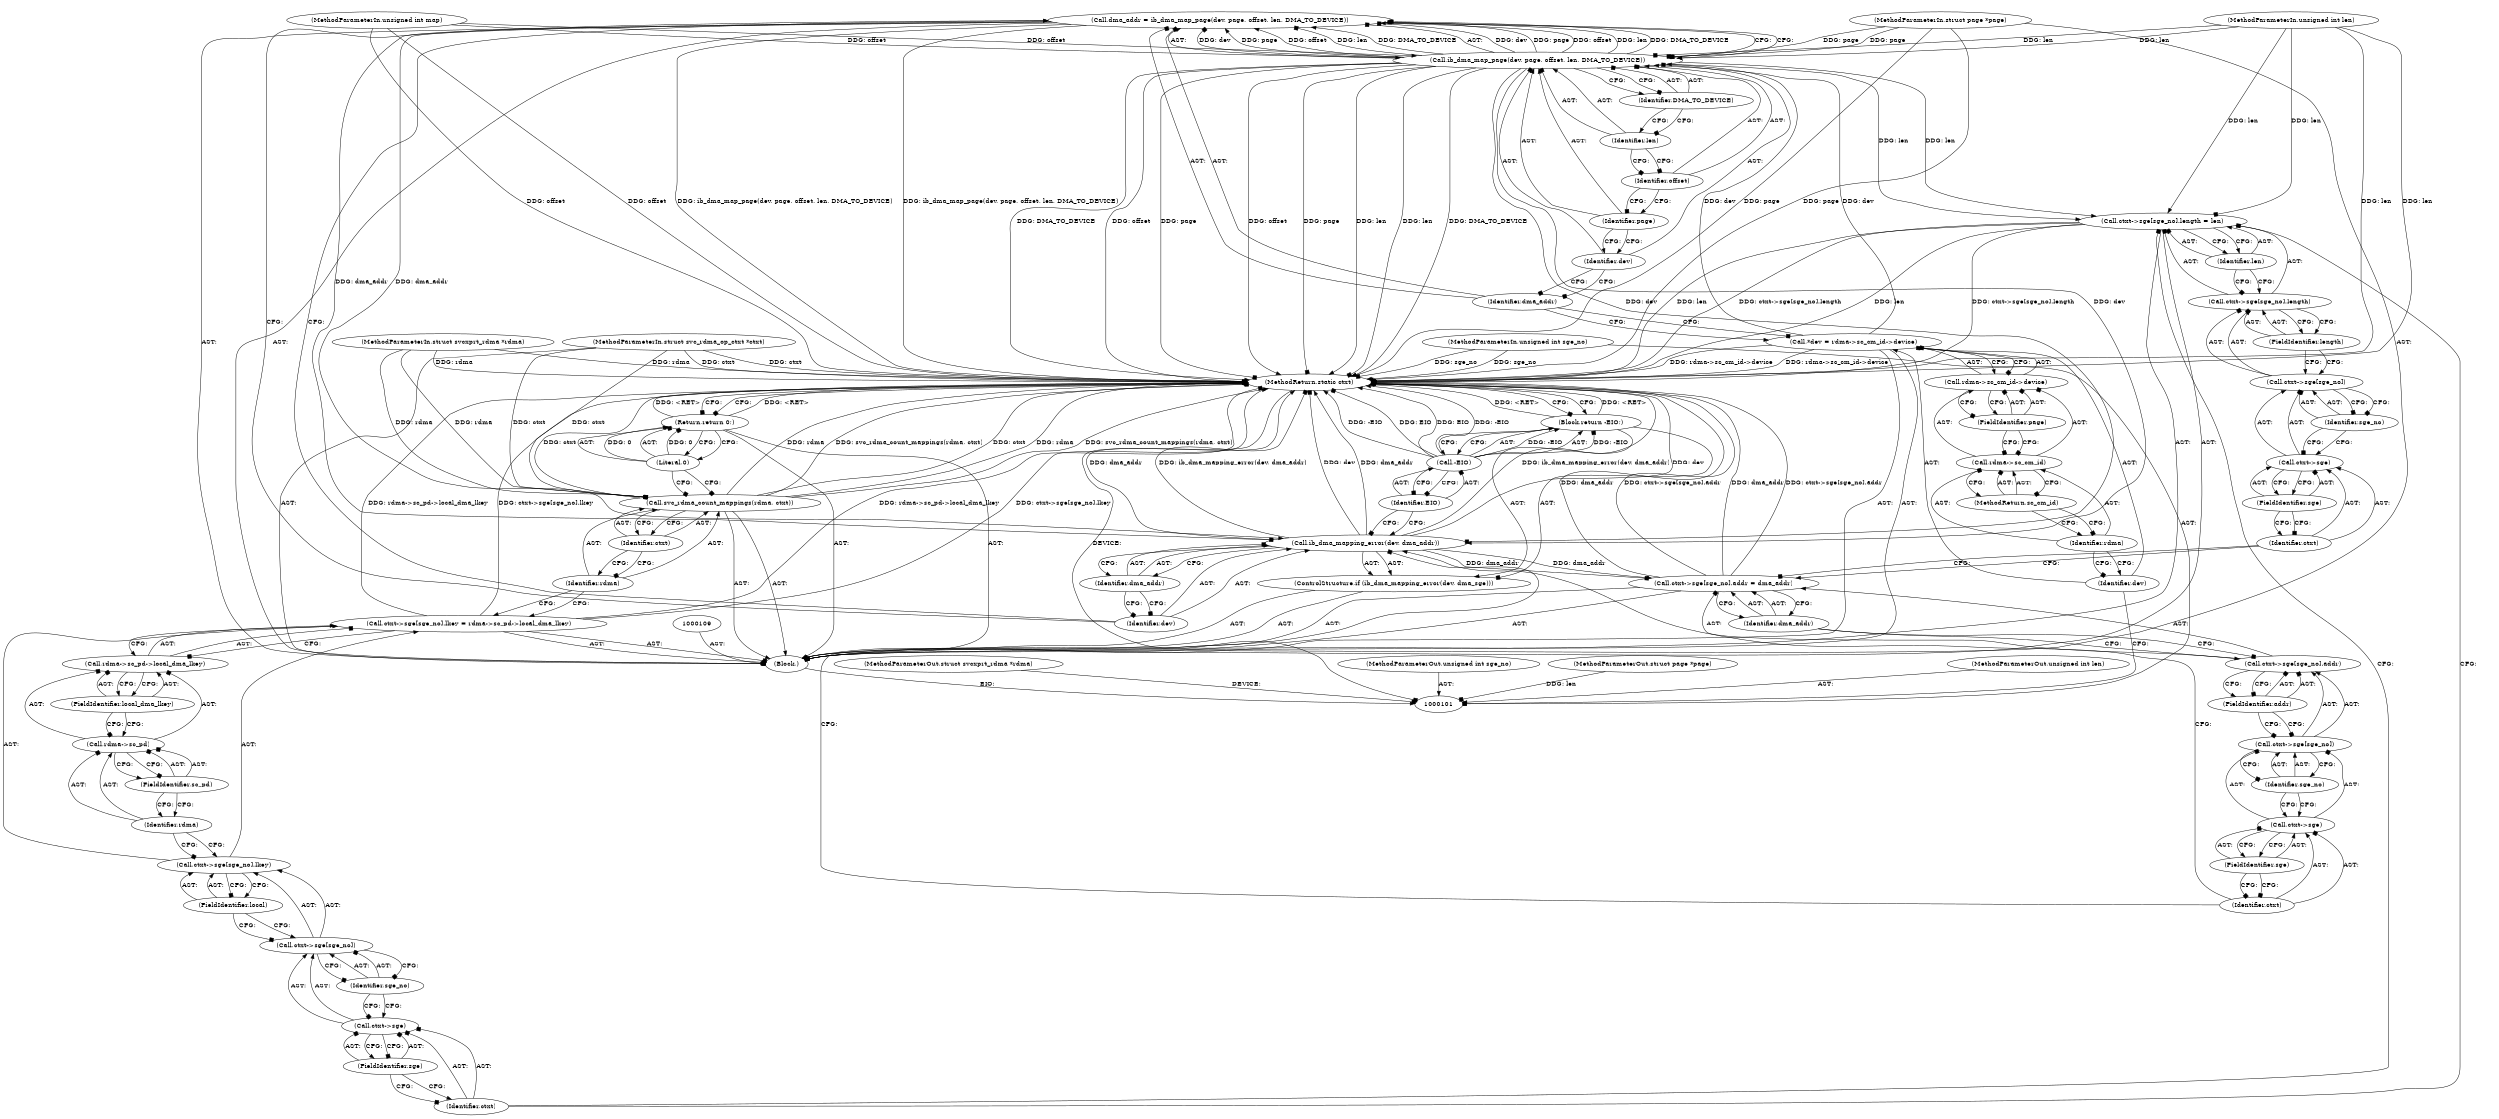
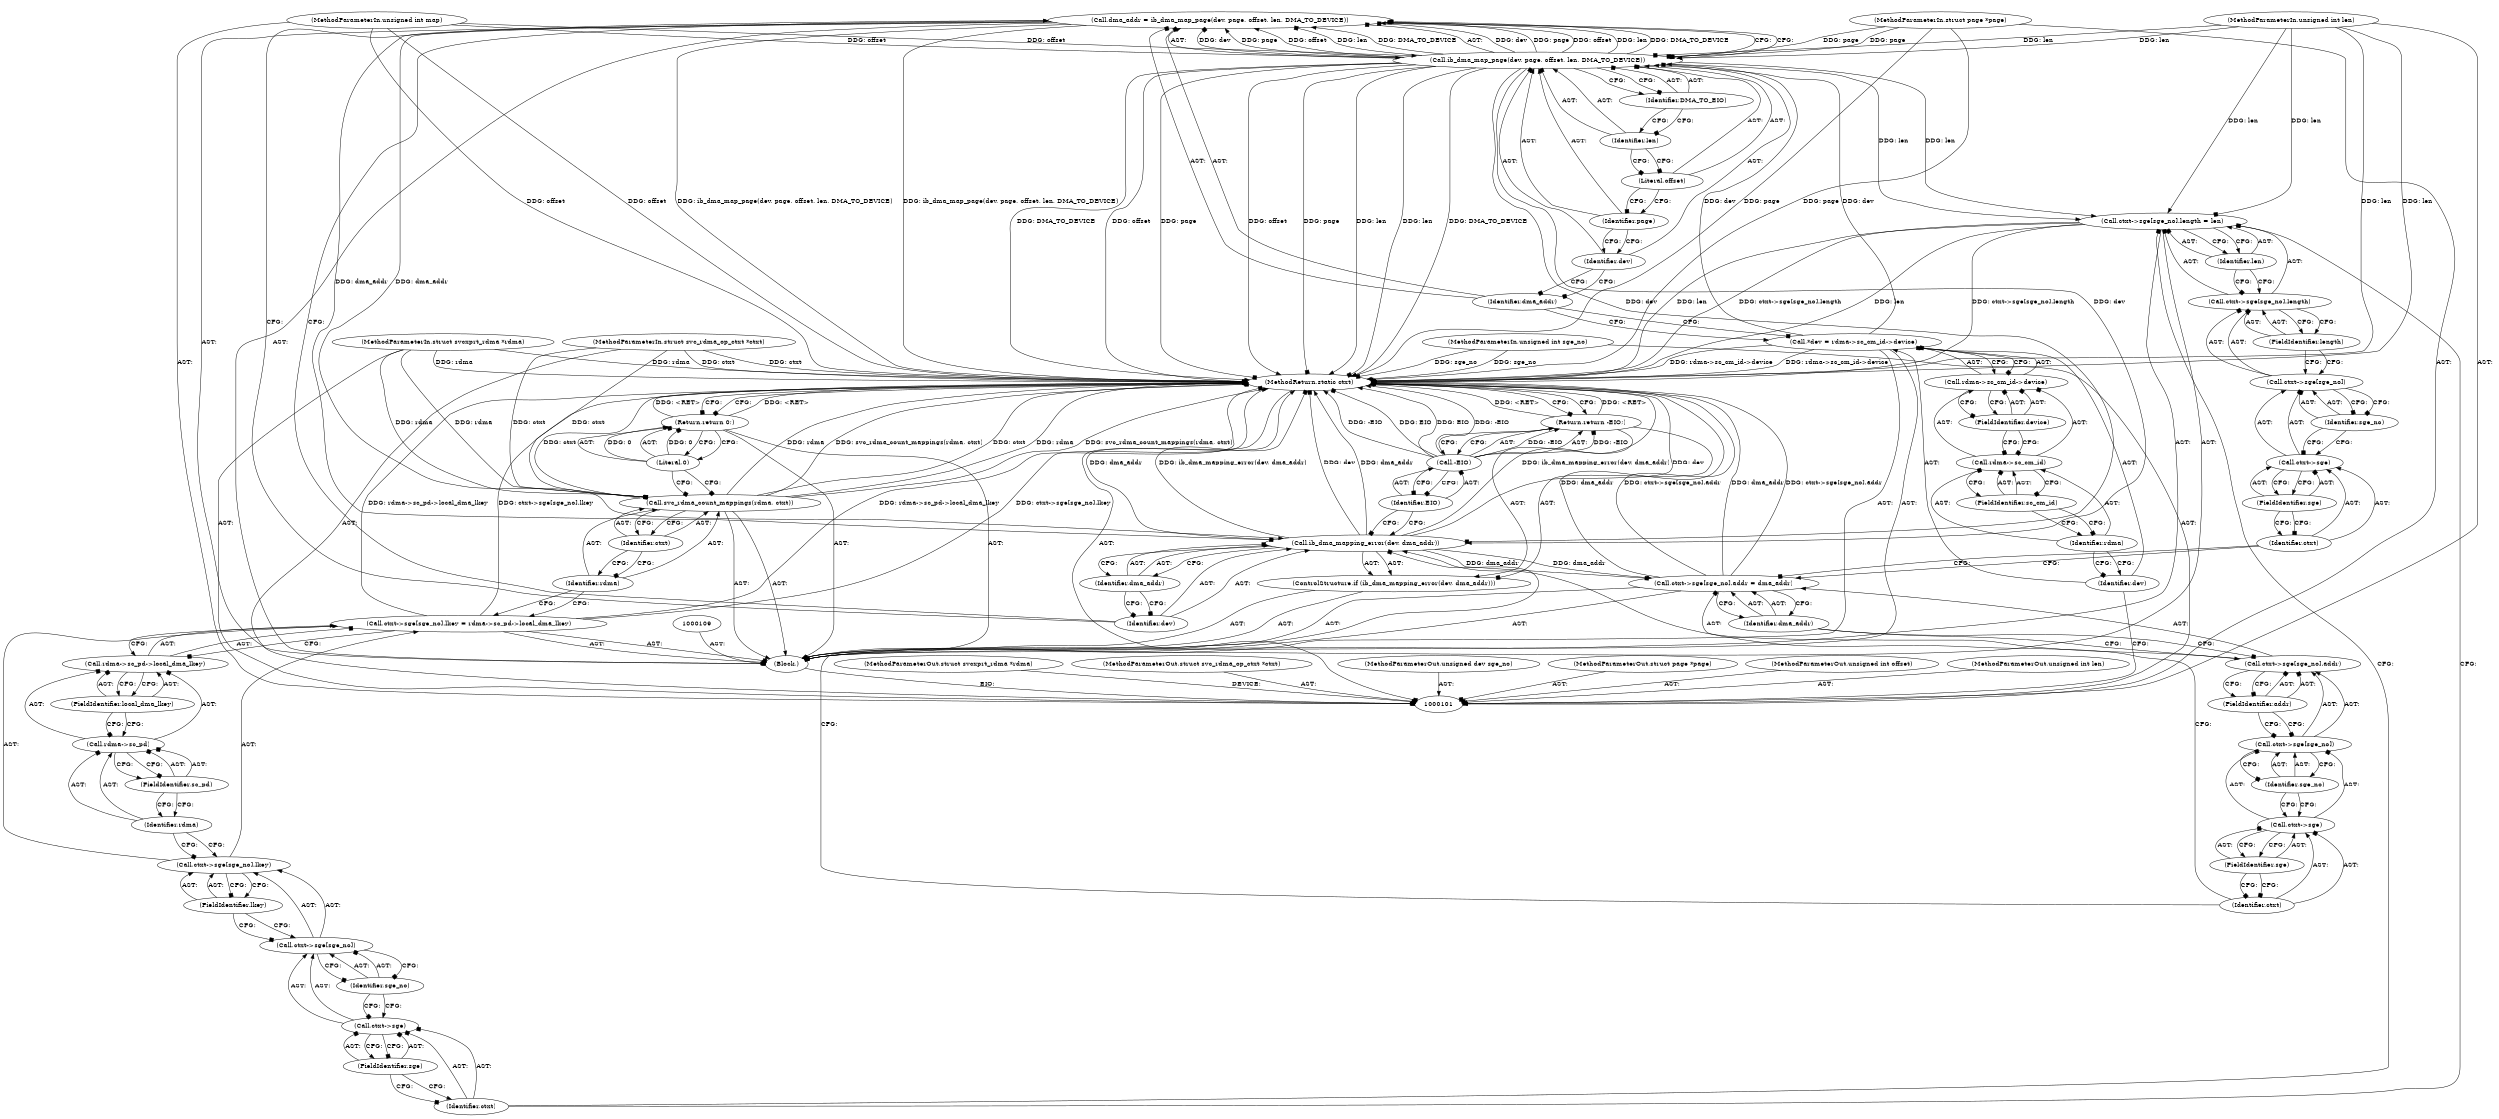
node "(Identifier,DMA_TO_DEVICE)": label "(Identifier,DMA_TO_DEVICE)" -> "(Identifier,DMA_TO_EIO)"
node "(Identifier,offset)": label "(Identifier,offset)" -> "(Literal,offset)"
node "(Block,return -EIO;)": label "(Block,return -EIO;)" -> "(Return,return -EIO;)"
node "(FieldIdentifier,page)": label "(FieldIdentifier,page)" -> "(FieldIdentifier,device)"
node "(MethodReturn,sc_cm_id)": label "(MethodReturn,sc_cm_id)" -> "(FieldIdentifier,sc_cm_id)"
edge "(MethodReturn,static ctxt)" -> "1000101": label "DEVICE: " -> "AST: "
node "(ControlStructure,if (ib_dma_mapping_error(dev, dma_sge)))": label "(ControlStructure,if (ib_dma_mapping_error(dev, dma_sge)))" -> "(ControlStructure,if (ib_dma_mapping_error(dev, dma_addr)))"
edge "(MethodParameterIn,struct svc_rdma_op_ctxt *ctxt)" -> "(Block,)": now "(MethodParameterIn,struct svc_rdma_op_ctxt *ctxt)" -> "1000101"
edge "(MethodParameterIn,unsigned int sge_no)" -> "1000101": arrowhead box -> normal
edge "(MethodParameterIn,unsigned int len)" -> "1000101": added, label "AST:"
edge "(MethodParameterIn,struct page *page)" -> "(Block,)": now "(MethodParameterIn,struct page *page)" -> "1000101"
node "(MethodParameterOut,struct svc_rdma_op_ctxt *ctxt)": added
node "(MethodParameterOut,unsigned int sge_no)": label "(MethodParameterOut,unsigned int sge_no)" -> "(MethodParameterOut,unsigned dev sge_no)"
node "(MethodParameterOut,unsigned int offset)": added
edge "(MethodParameterOut,struct page *page)" -> "1000101": label "DDG: len" -> "AST: "
edge "(MethodParameterIn,struct svcxprt_rdma *rdma)" -> "1000101": added, label "AST:"
edge "(MethodParameterIn,unsigned int map)" -> "1000101": added, label "AST:"
node "(FieldIdentifier,local)": label "(FieldIdentifier,local)" -> "(FieldIdentifier,lkey)"
